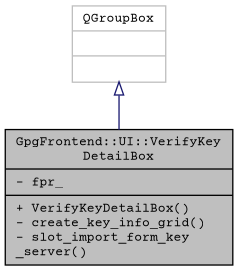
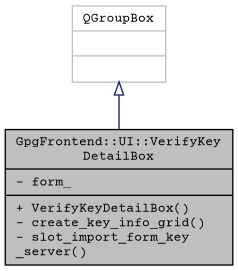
node "GpgFrontend::UI::VerifyKey": text "- fpr_" -> "- form_"
